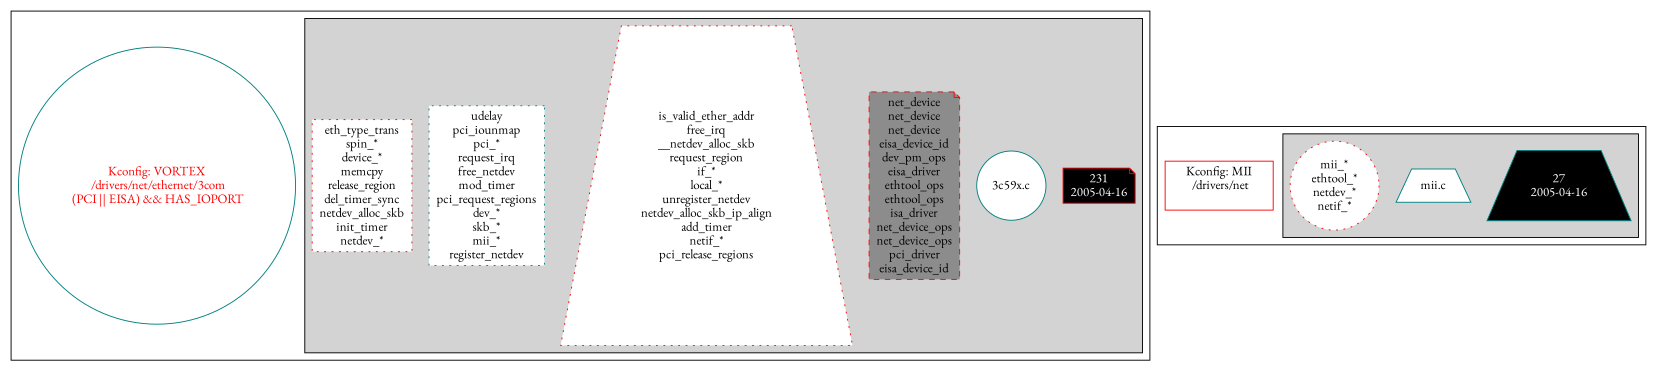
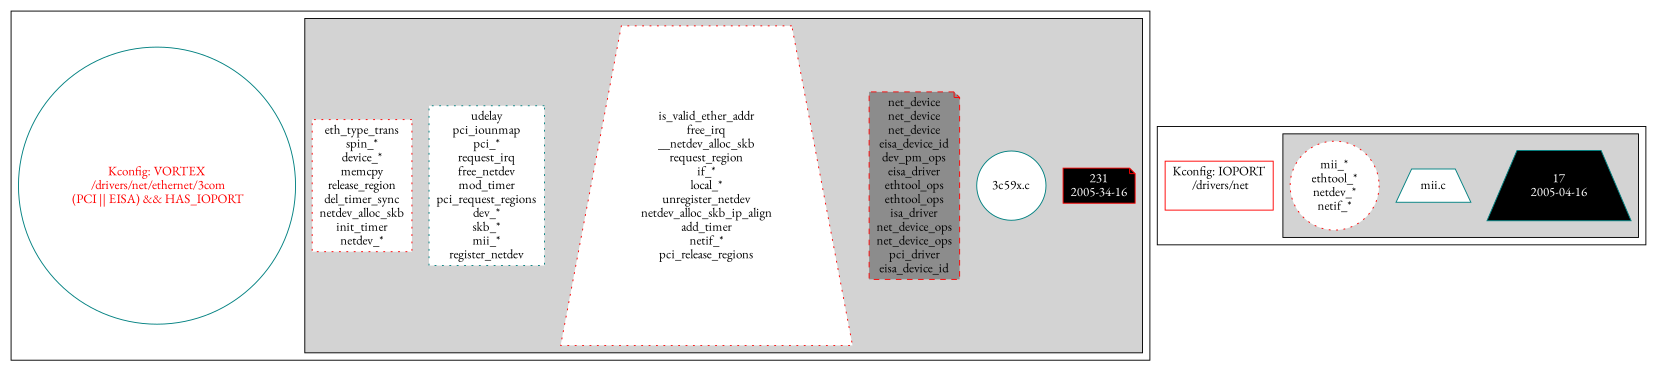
node "231 2005-04-16": label "231 2005-04-16" -> "231 2005-34-16"
node "Kconfig: MII /drivers/net": label "Kconfig: MII /drivers/net" -> "Kconfig: IOPORT /drivers/net"
node "27 2005-04-16": label "27 2005-04-16" -> "17 2005-04-16"
